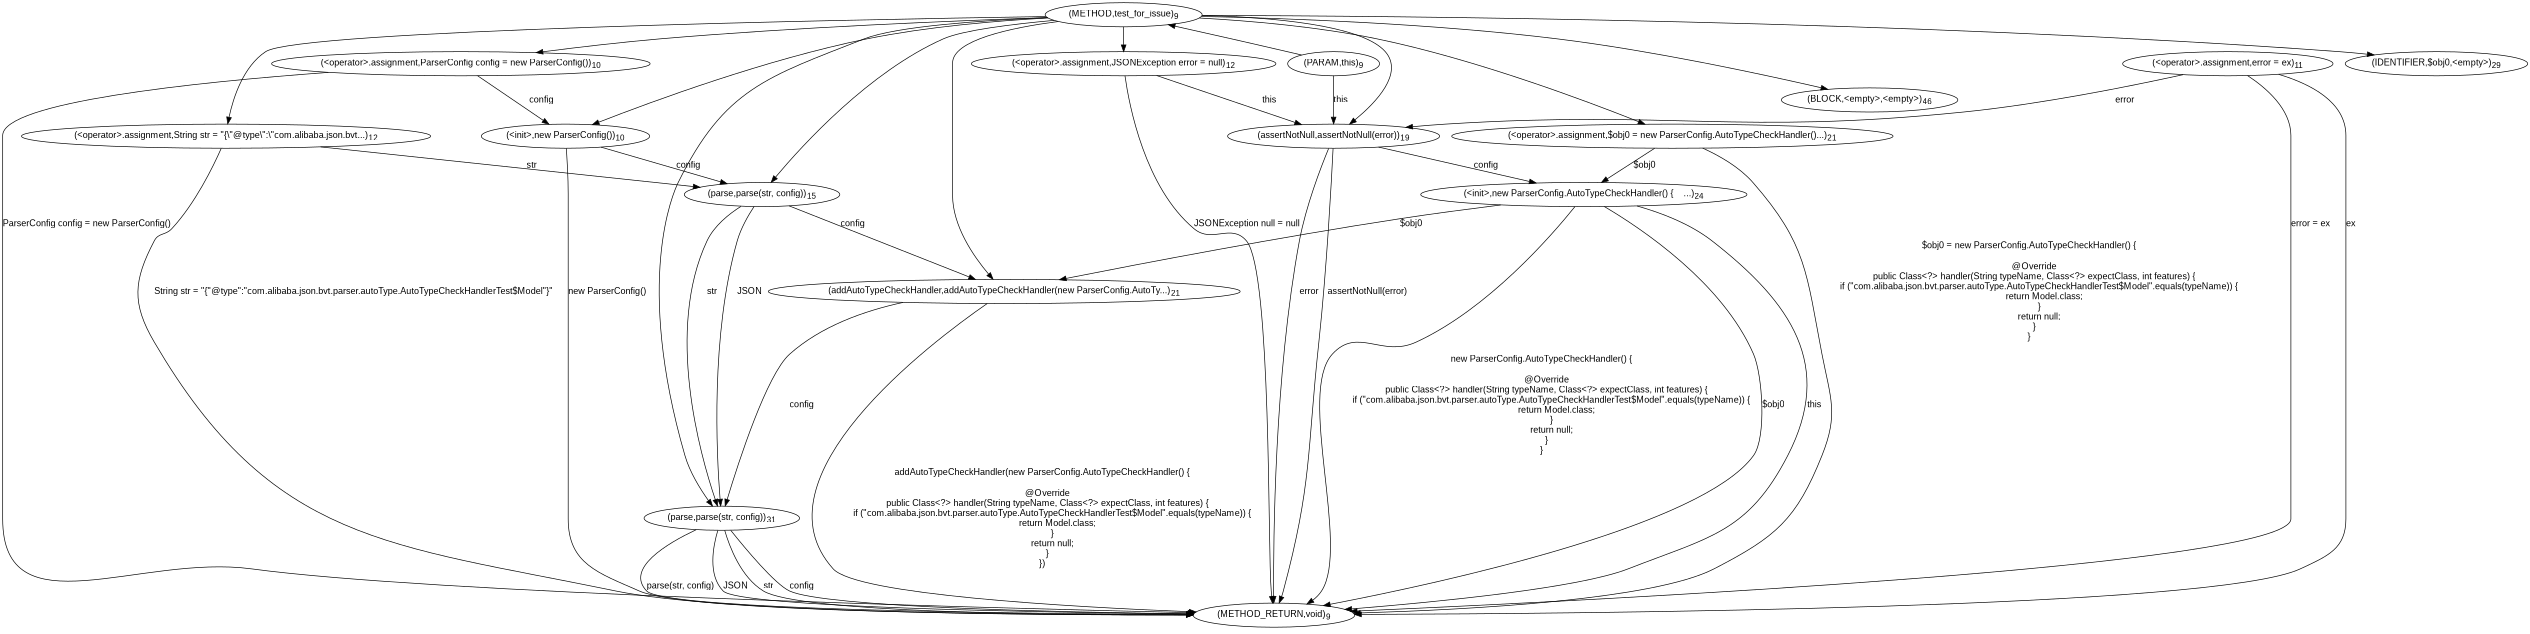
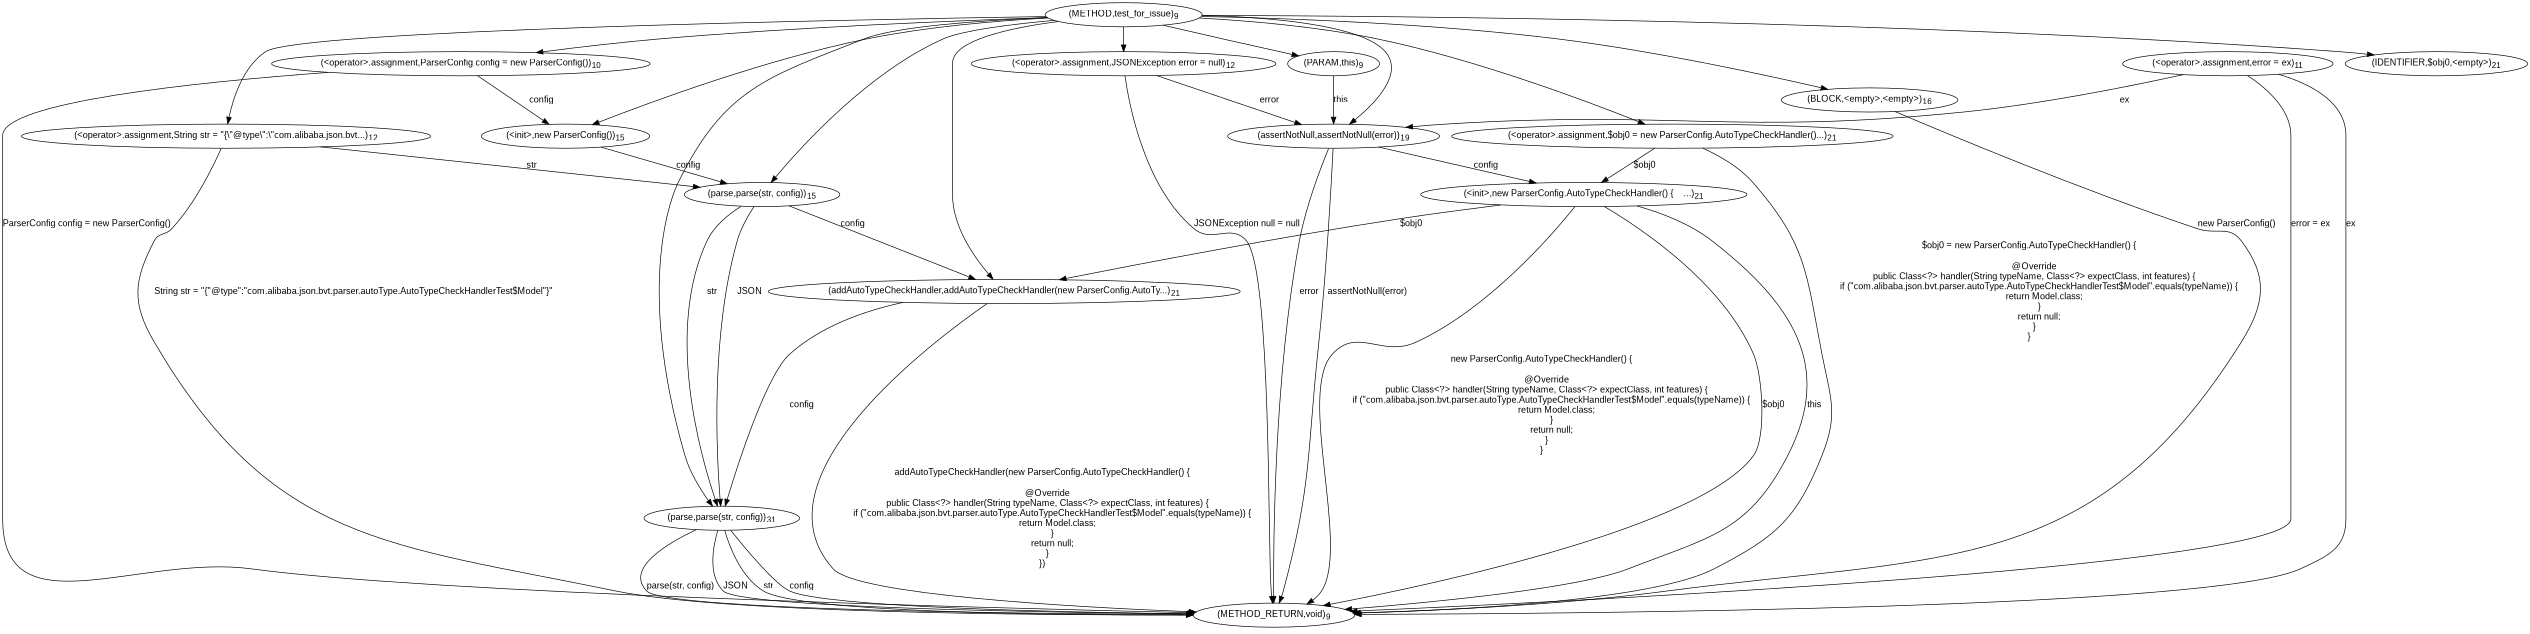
edge "(PARAM,this)" -> "(METHOD,test_for_issue)": reversed
node "(IDENTIFIER,$obj0,<empty>)": text "29" -> "21"
node "(BLOCK,<empty>,<empty>)": text "46" -> "16"
edge "(<operator>.assignment,JSONException error = null)" -> "(assertNotNull,assertNotNull(error))": label "this" -> "error"
edge "(<operator>.assignment,error = ex)" -> "(assertNotNull,assertNotNull(error))": label "error" -> "ex"
node "(<init>,new ParserConfig())": text "10" -> "15"
node "(<init>,new ParserConfig.AutoTypeCheckHandler() {    ...)": text "24" -> "21"
edge "(<init>,new ParserConfig())" -> "(METHOD_RETURN,void)": now "(BLOCK,<empty>,<empty>)" -> "(METHOD_RETURN,void)"
